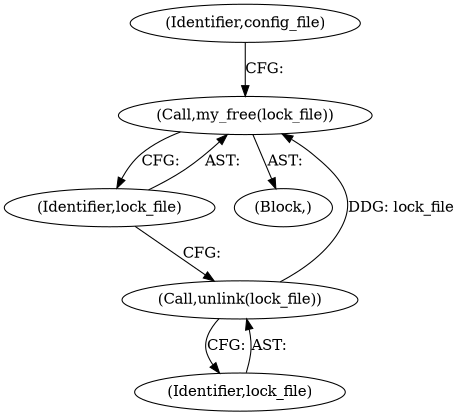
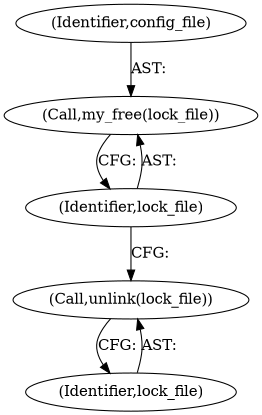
edge "(Identifier,config_file)" -> "(Call,my_free(lock_file))": label "CFG: " -> "AST: "
node "(Block,)": removed
edge "(Call,unlink(lock_file))" -> "(Call,my_free(lock_file))": removed, label "DDG: lock_file"
